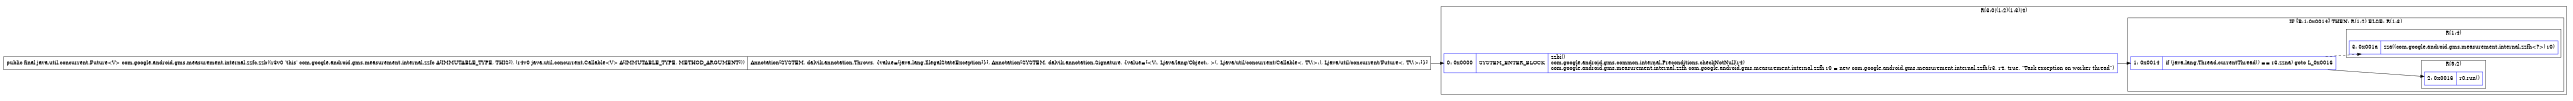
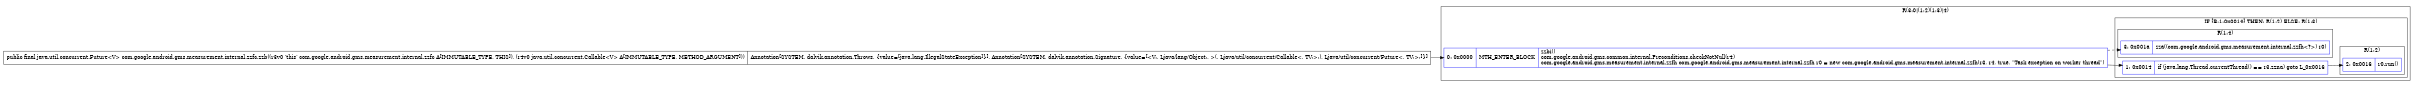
edge "1: 0x0014" -> "3: 0x001a": now "0: 0x0000" -> "3: 0x001a"
node "0: 0x0000": text "SYSTEM_ENTER_BLOCK" -> "MTH_ENTER_BLOCK"
cluster "R(9:2)": label "R(9:2)" -> "R(1:2)"
